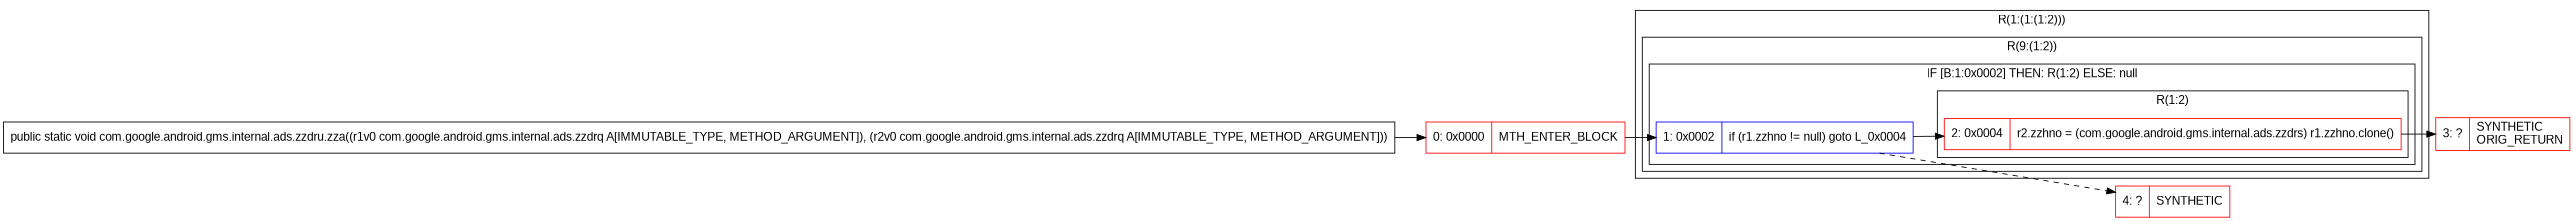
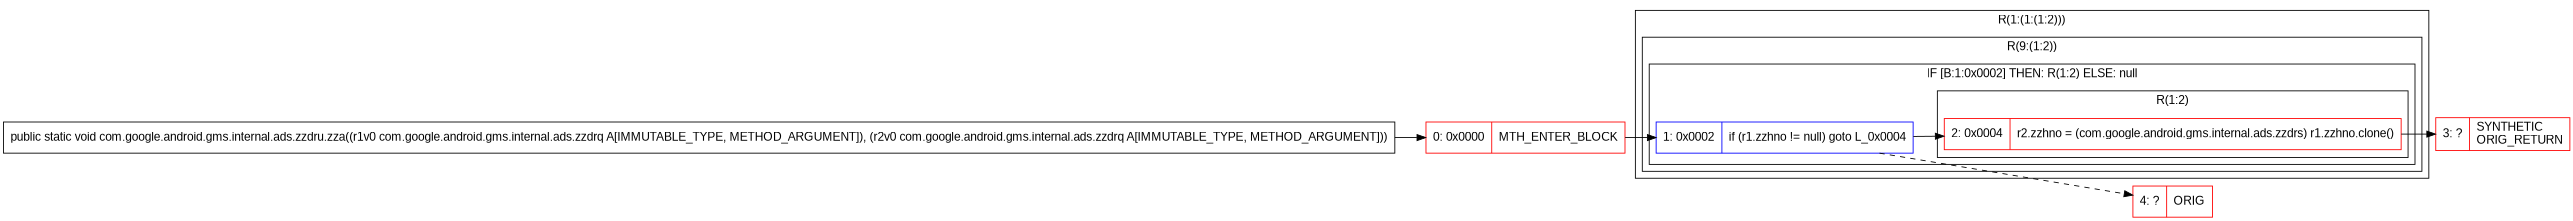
node "4: ?": text "SYNTHETIC" -> "ORIG"
